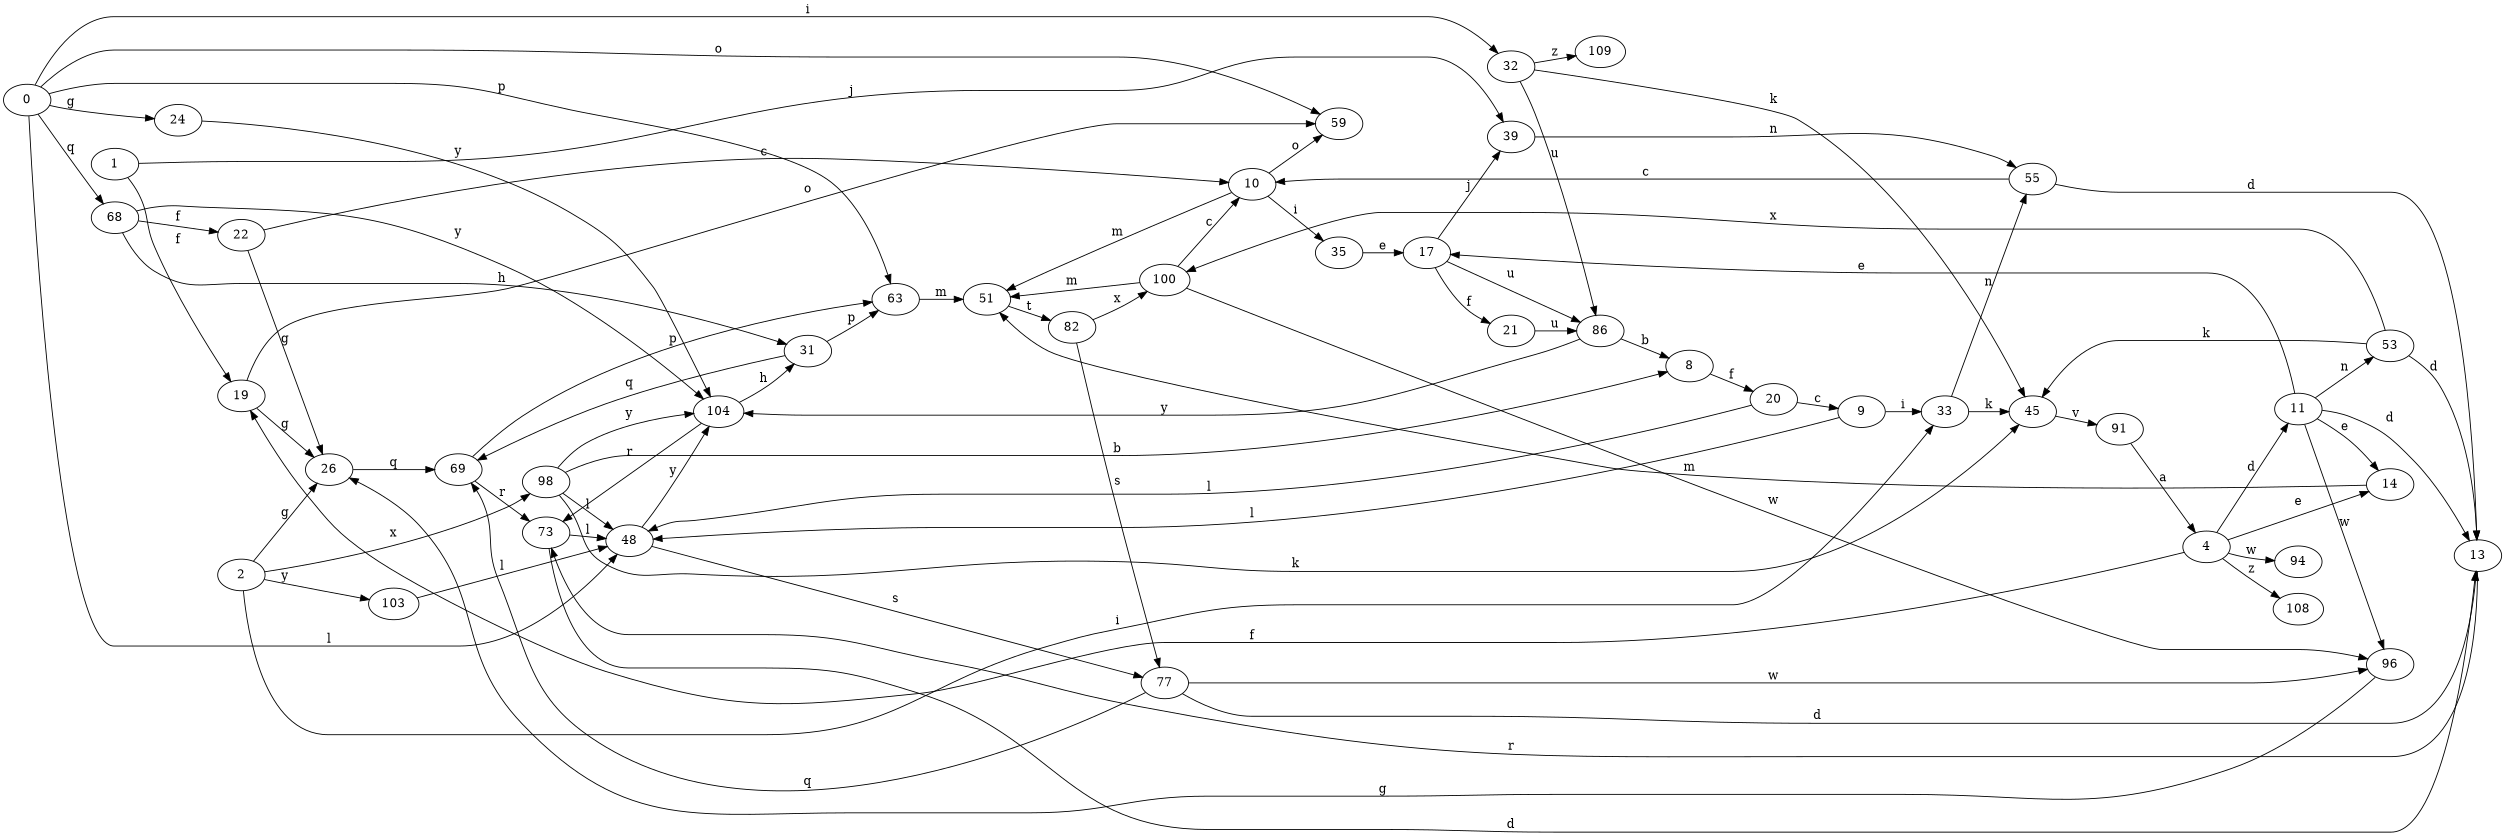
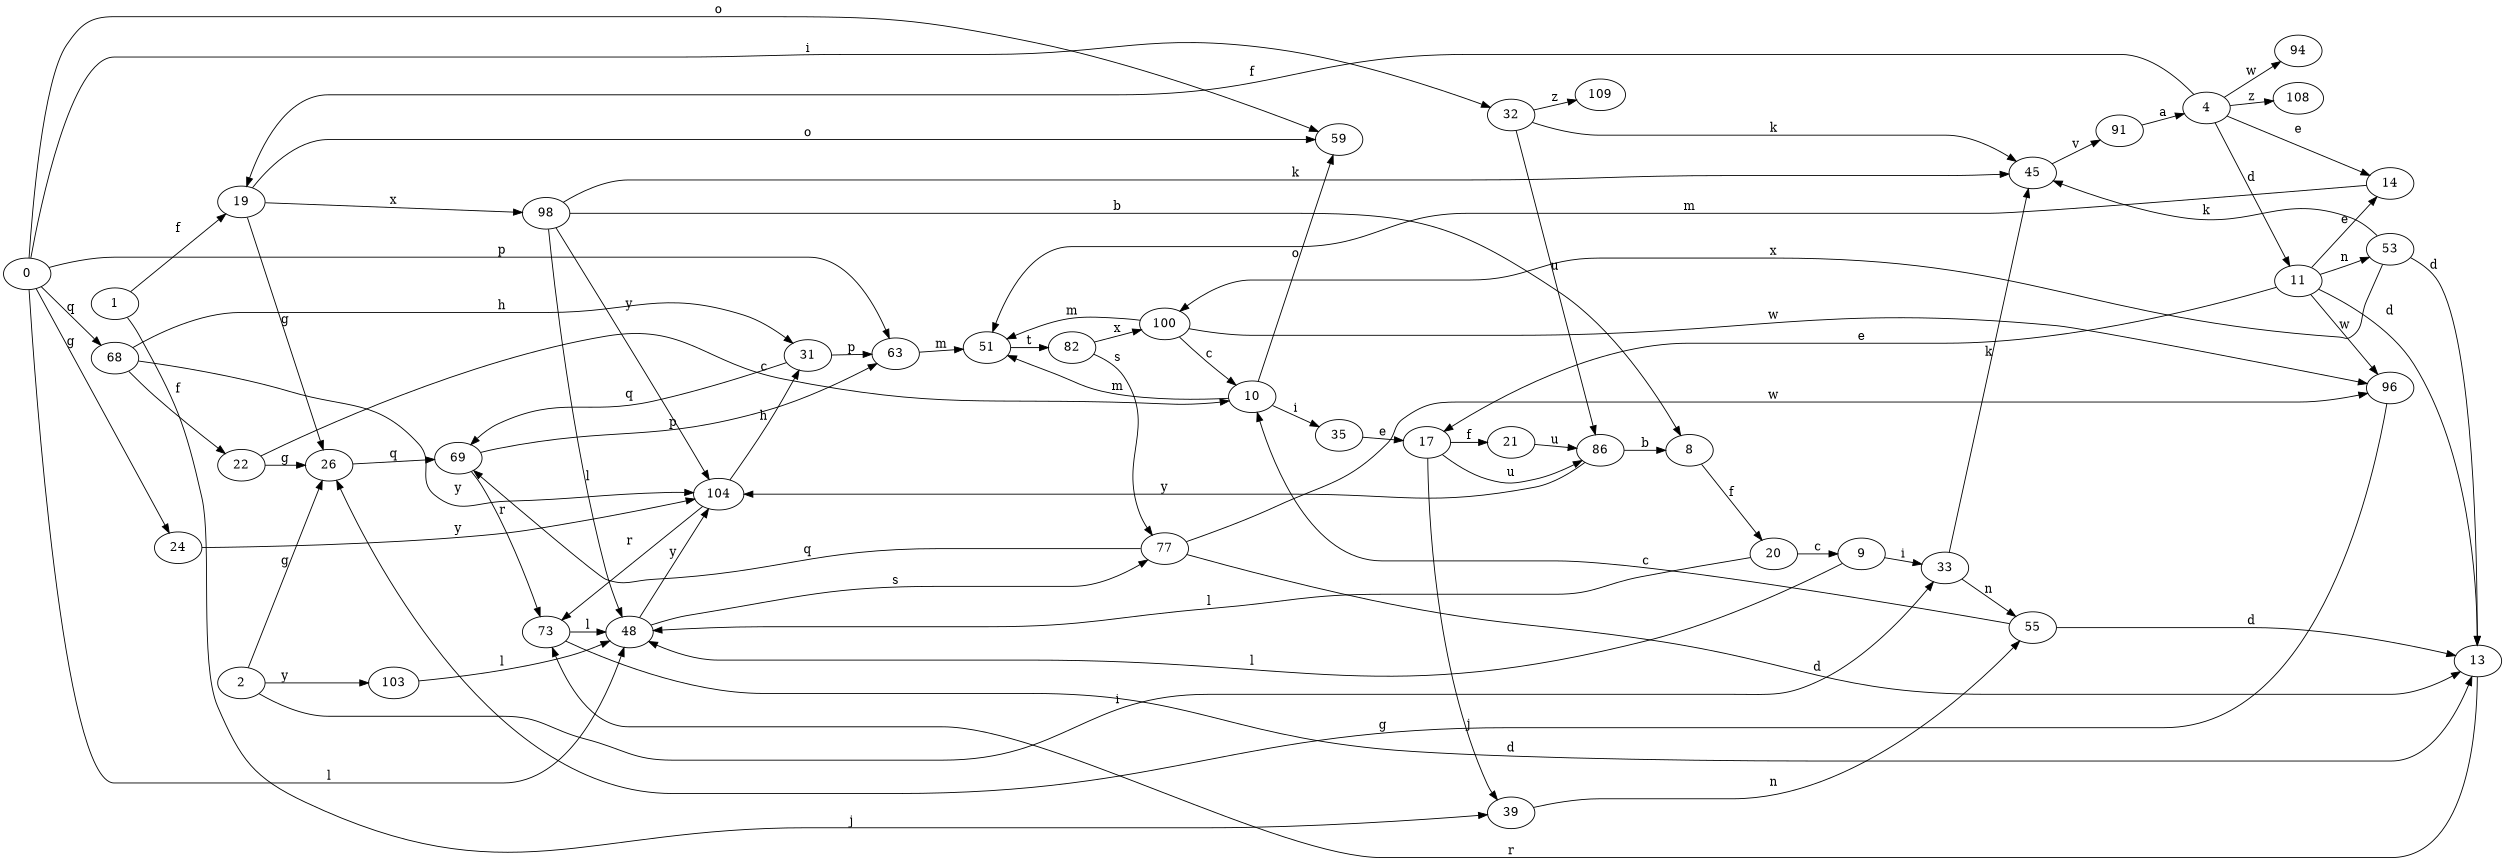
edge "2" -> "98": now "19" -> "98"
